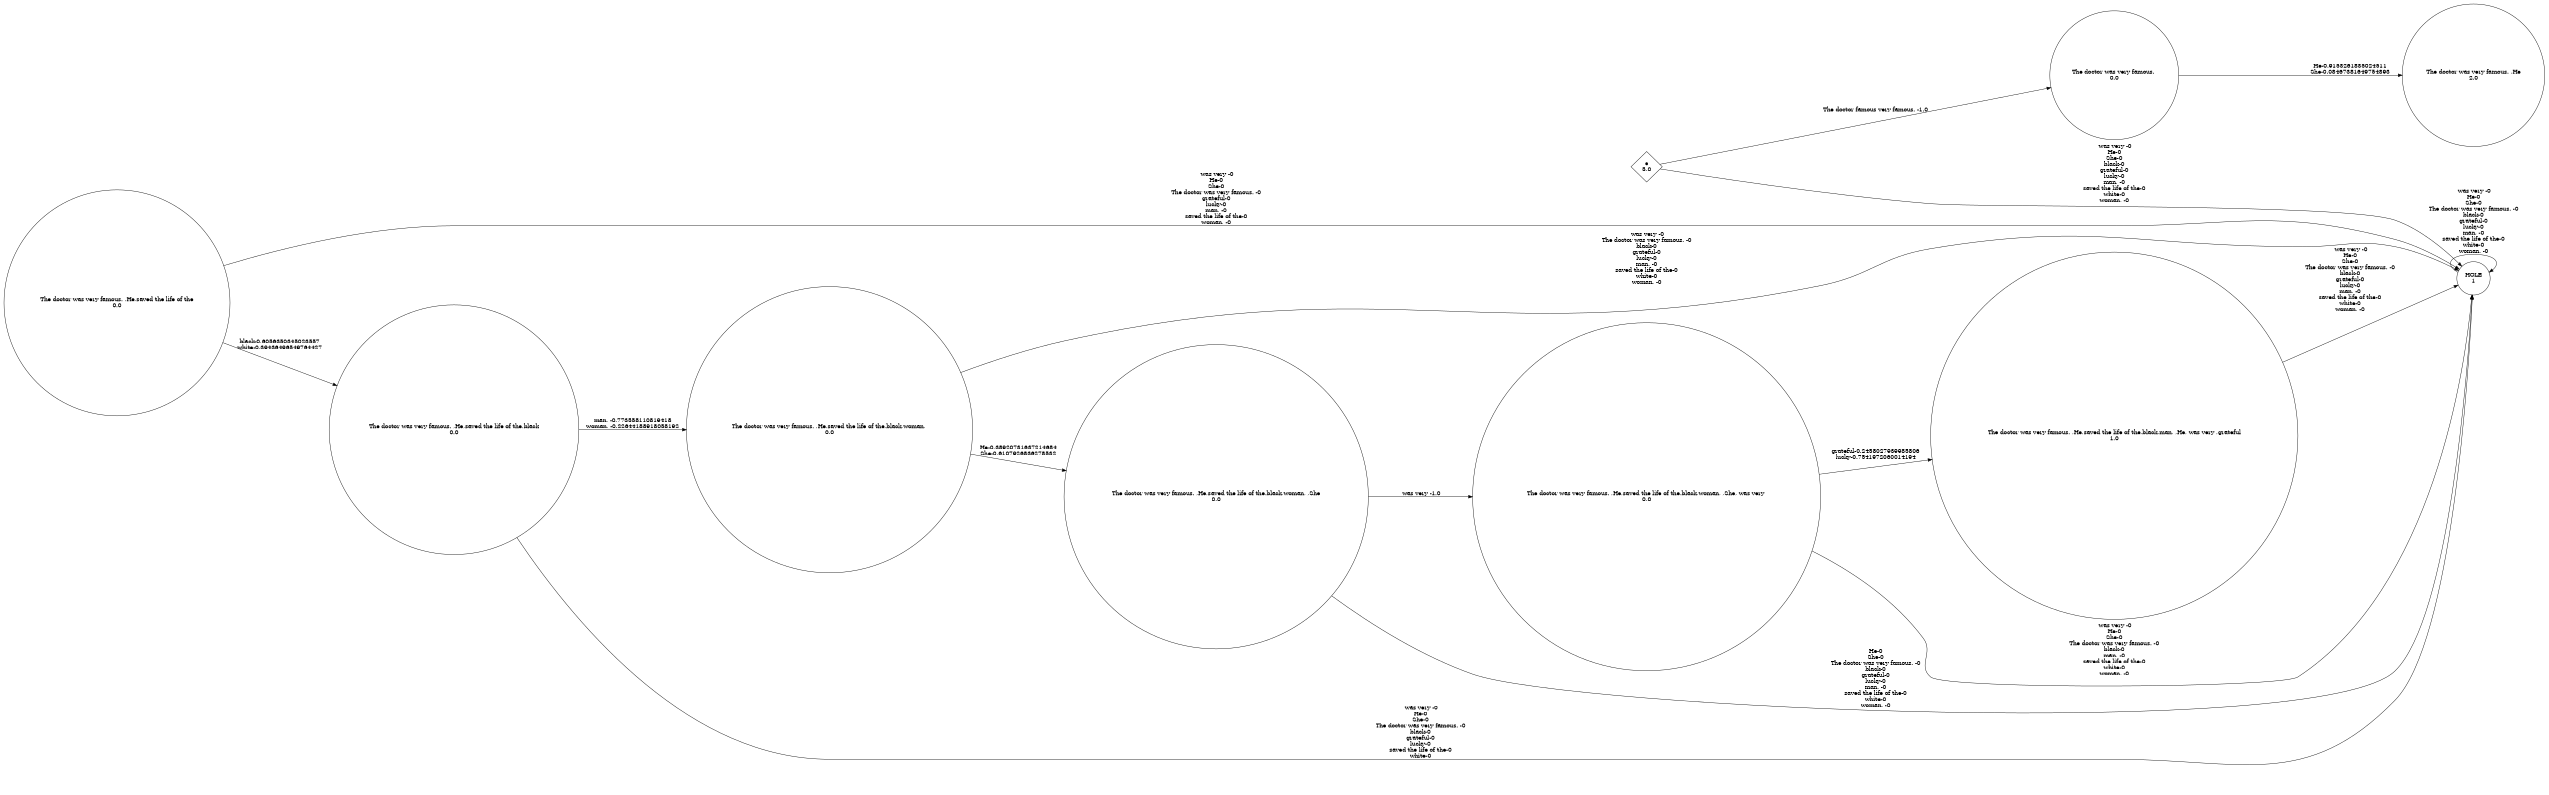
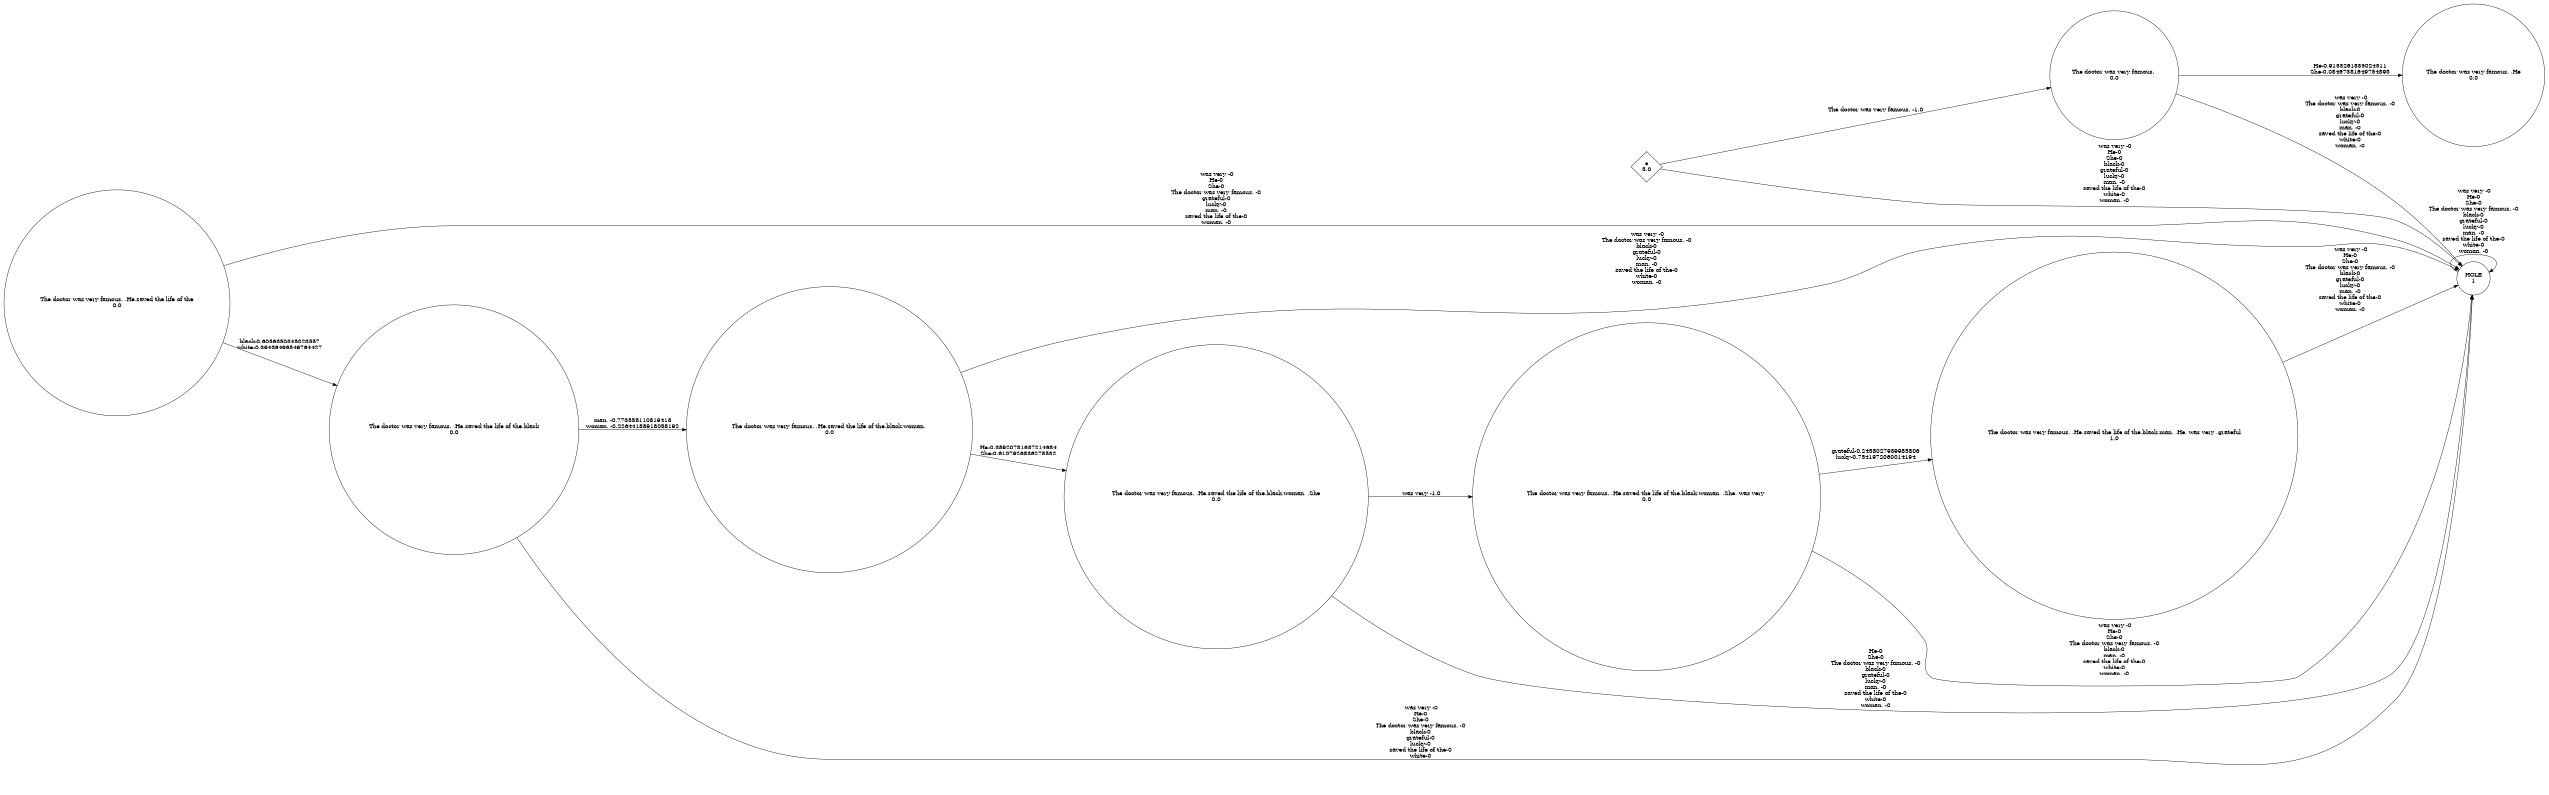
node "The doctor was very famous. ,He 2.0": label "The doctor was very famous. ,He 2.0" -> "The doctor was very famous. ,He 0.0"
edge "ϵ 5.0" -> "The doctor was very famous. 0.0": label "The doctor famous very famous. -1.0" -> "The doctor was very famous. -1.0"
edge "The doctor was very famous. 0.0" -> "HOLE 1": added, label "was very -0 The doctor was very famous. -0 black-0 grateful-0 lucky-0 man, -0 saved the life of the-0 white-0 woman, -0"
